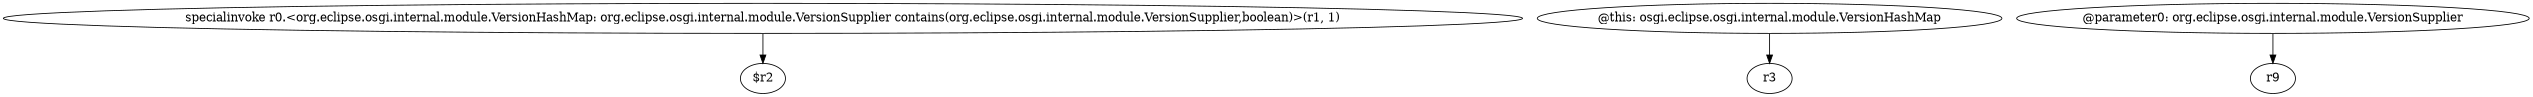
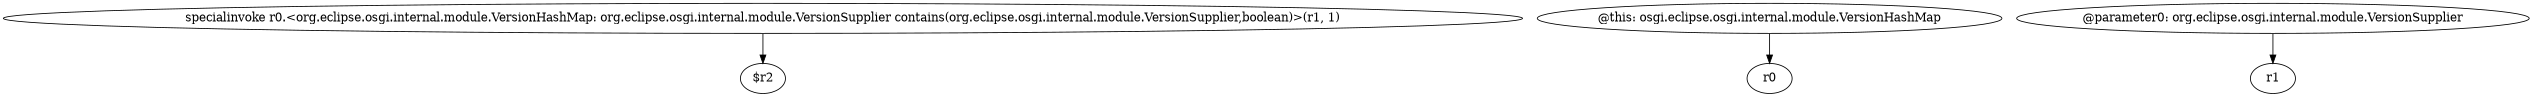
node "r3": label "r3" -> "r0"
node "r9": label "r9" -> "r1"
